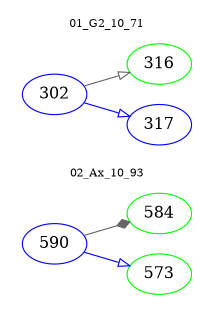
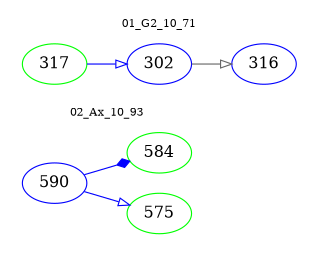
node "316": color green -> blue
edge "302" -> "317": reversed
node "317": color blue -> green
edge "590" -> "584": color gray40 -> blue
node "573": label "573" -> "575"
